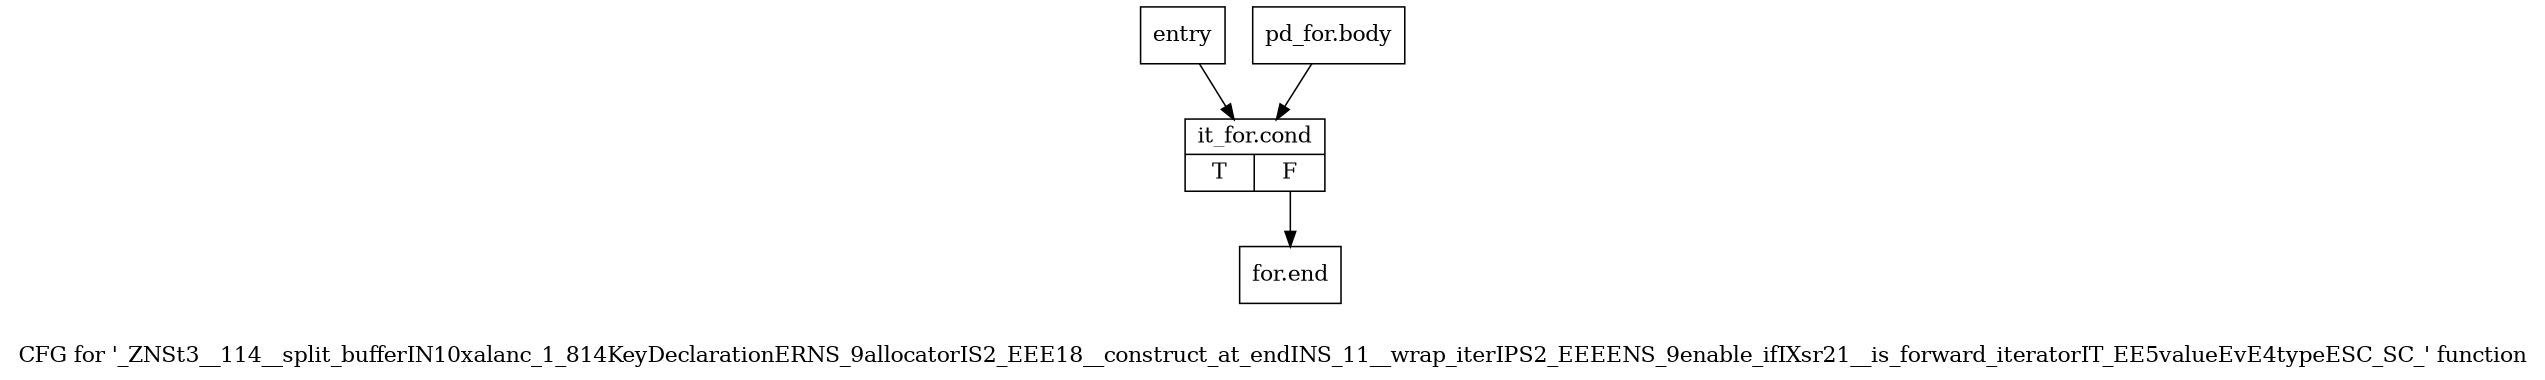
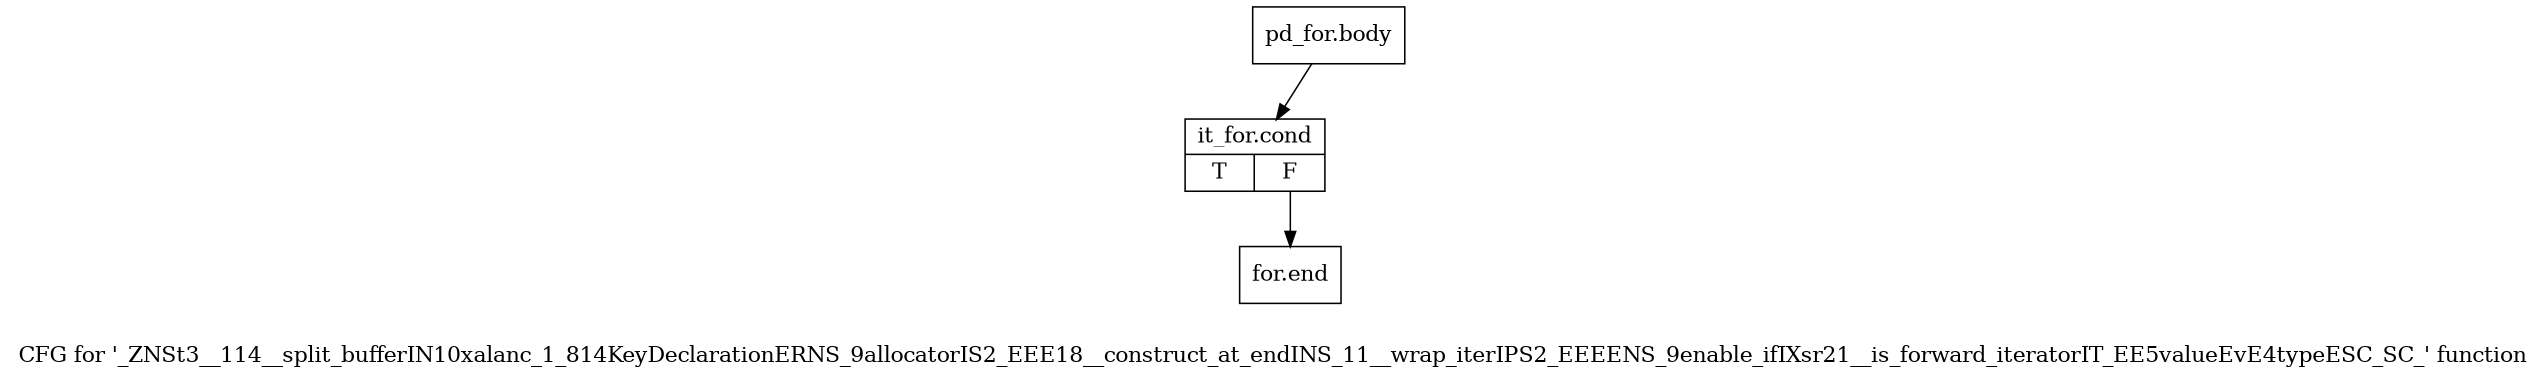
node "entry": removed
